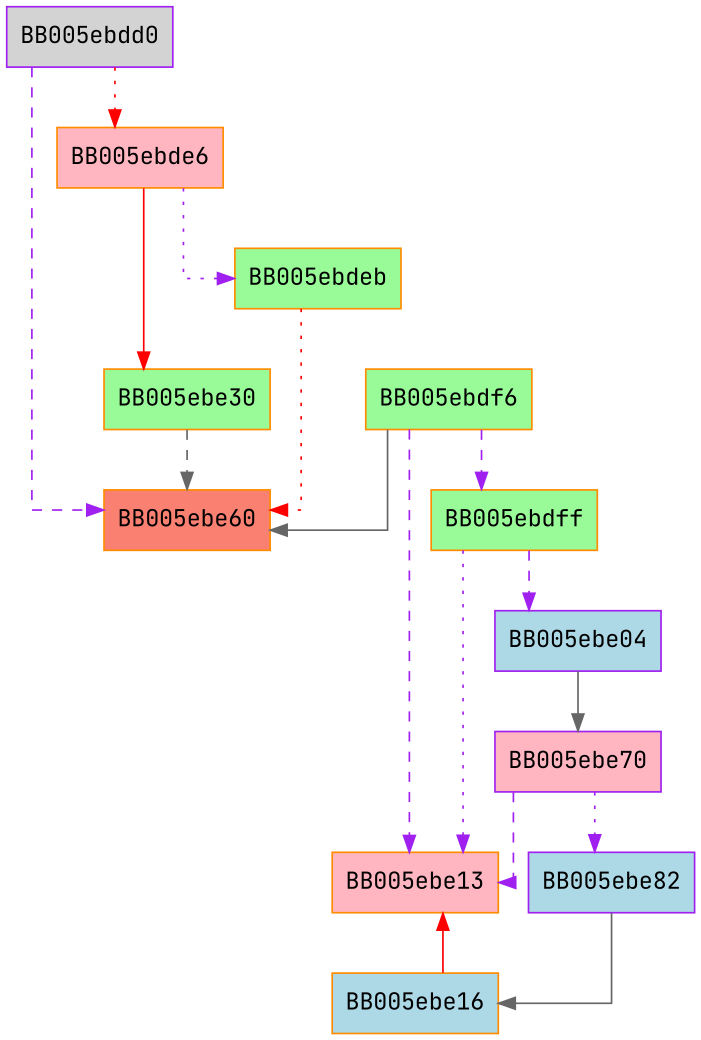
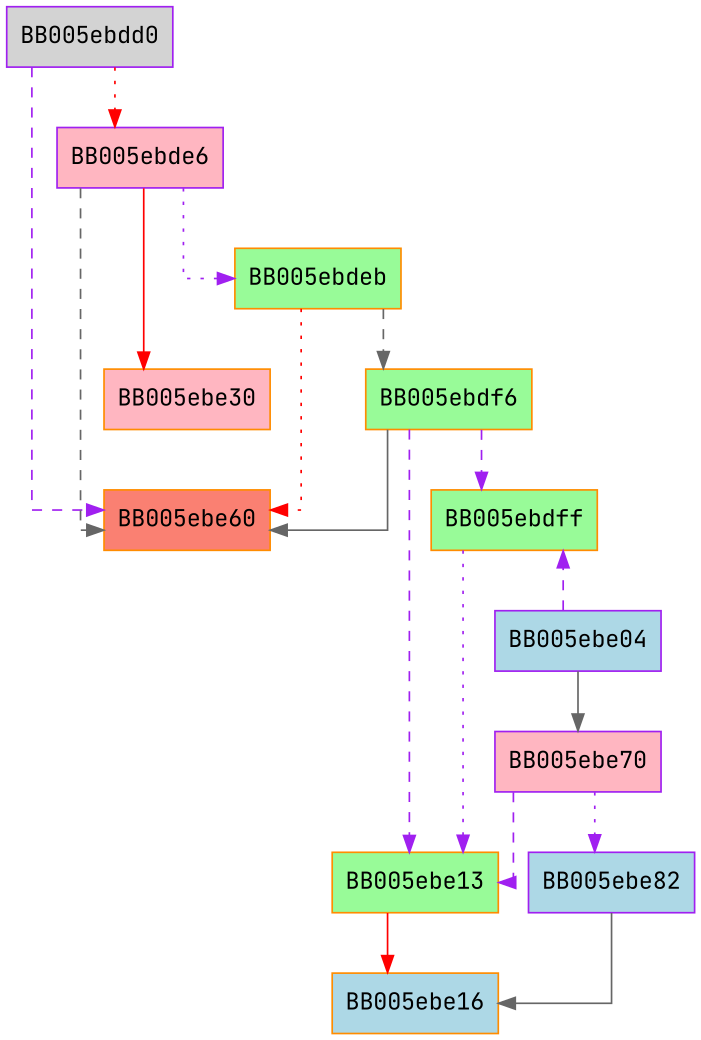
node "BB005ebde6": color darkorange -> purple
edge "BB005ebdeb" -> "BB005ebdf6": added
node "BB005ebe30": fillcolor palegreen -> lightpink
edge "BB005ebe30" -> "BB005ebe60": now "BB005ebde6" -> "BB005ebe60"
edge "BB005ebdff" -> "BB005ebe04": reversed
node "BB005ebe13": fillcolor lightpink -> palegreen
edge "BB005ebe16" -> "BB005ebe13": reversed
